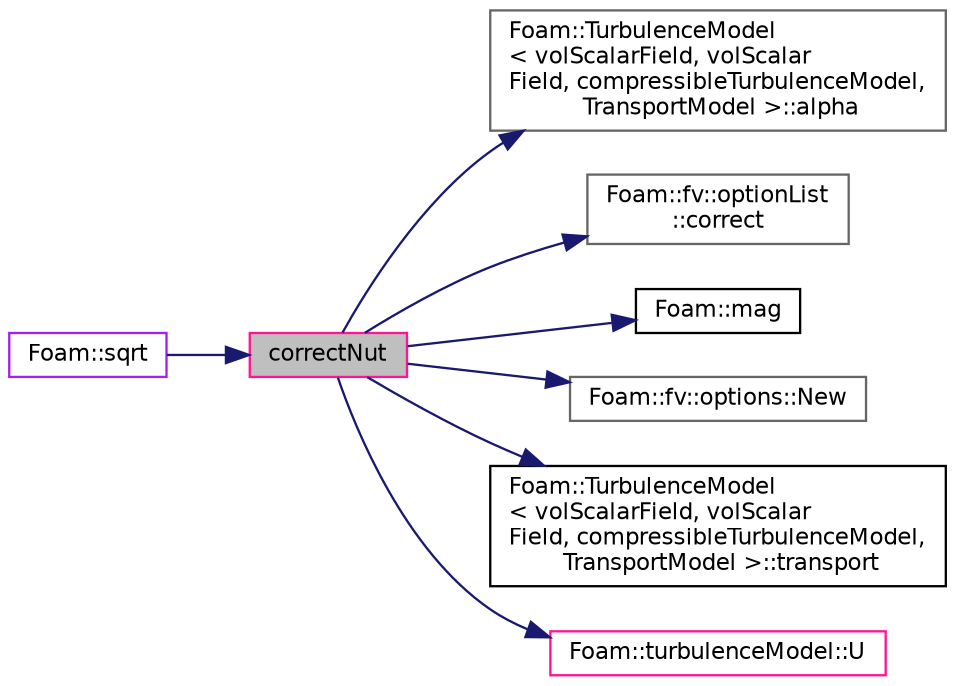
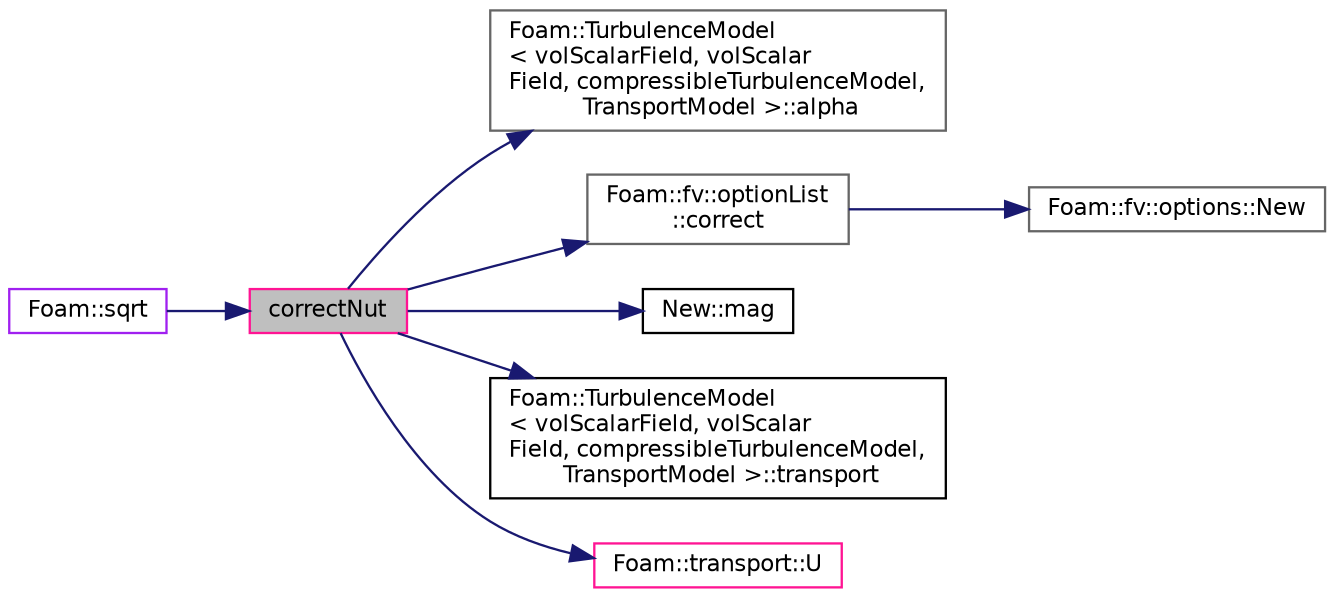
node "Foam::mag": label "Foam::mag" -> "New::mag"
edge "correctNut" -> "Foam::fv::options::New": now "Foam::fv::optionList ::correct" -> "Foam::fv::options::New"
node "Foam::turbulenceModel::U": label "Foam::turbulenceModel::U" -> "Foam::transport::U"
